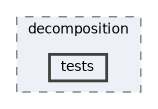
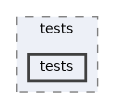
cluster "decomposition": label "decomposition" -> "tests"
